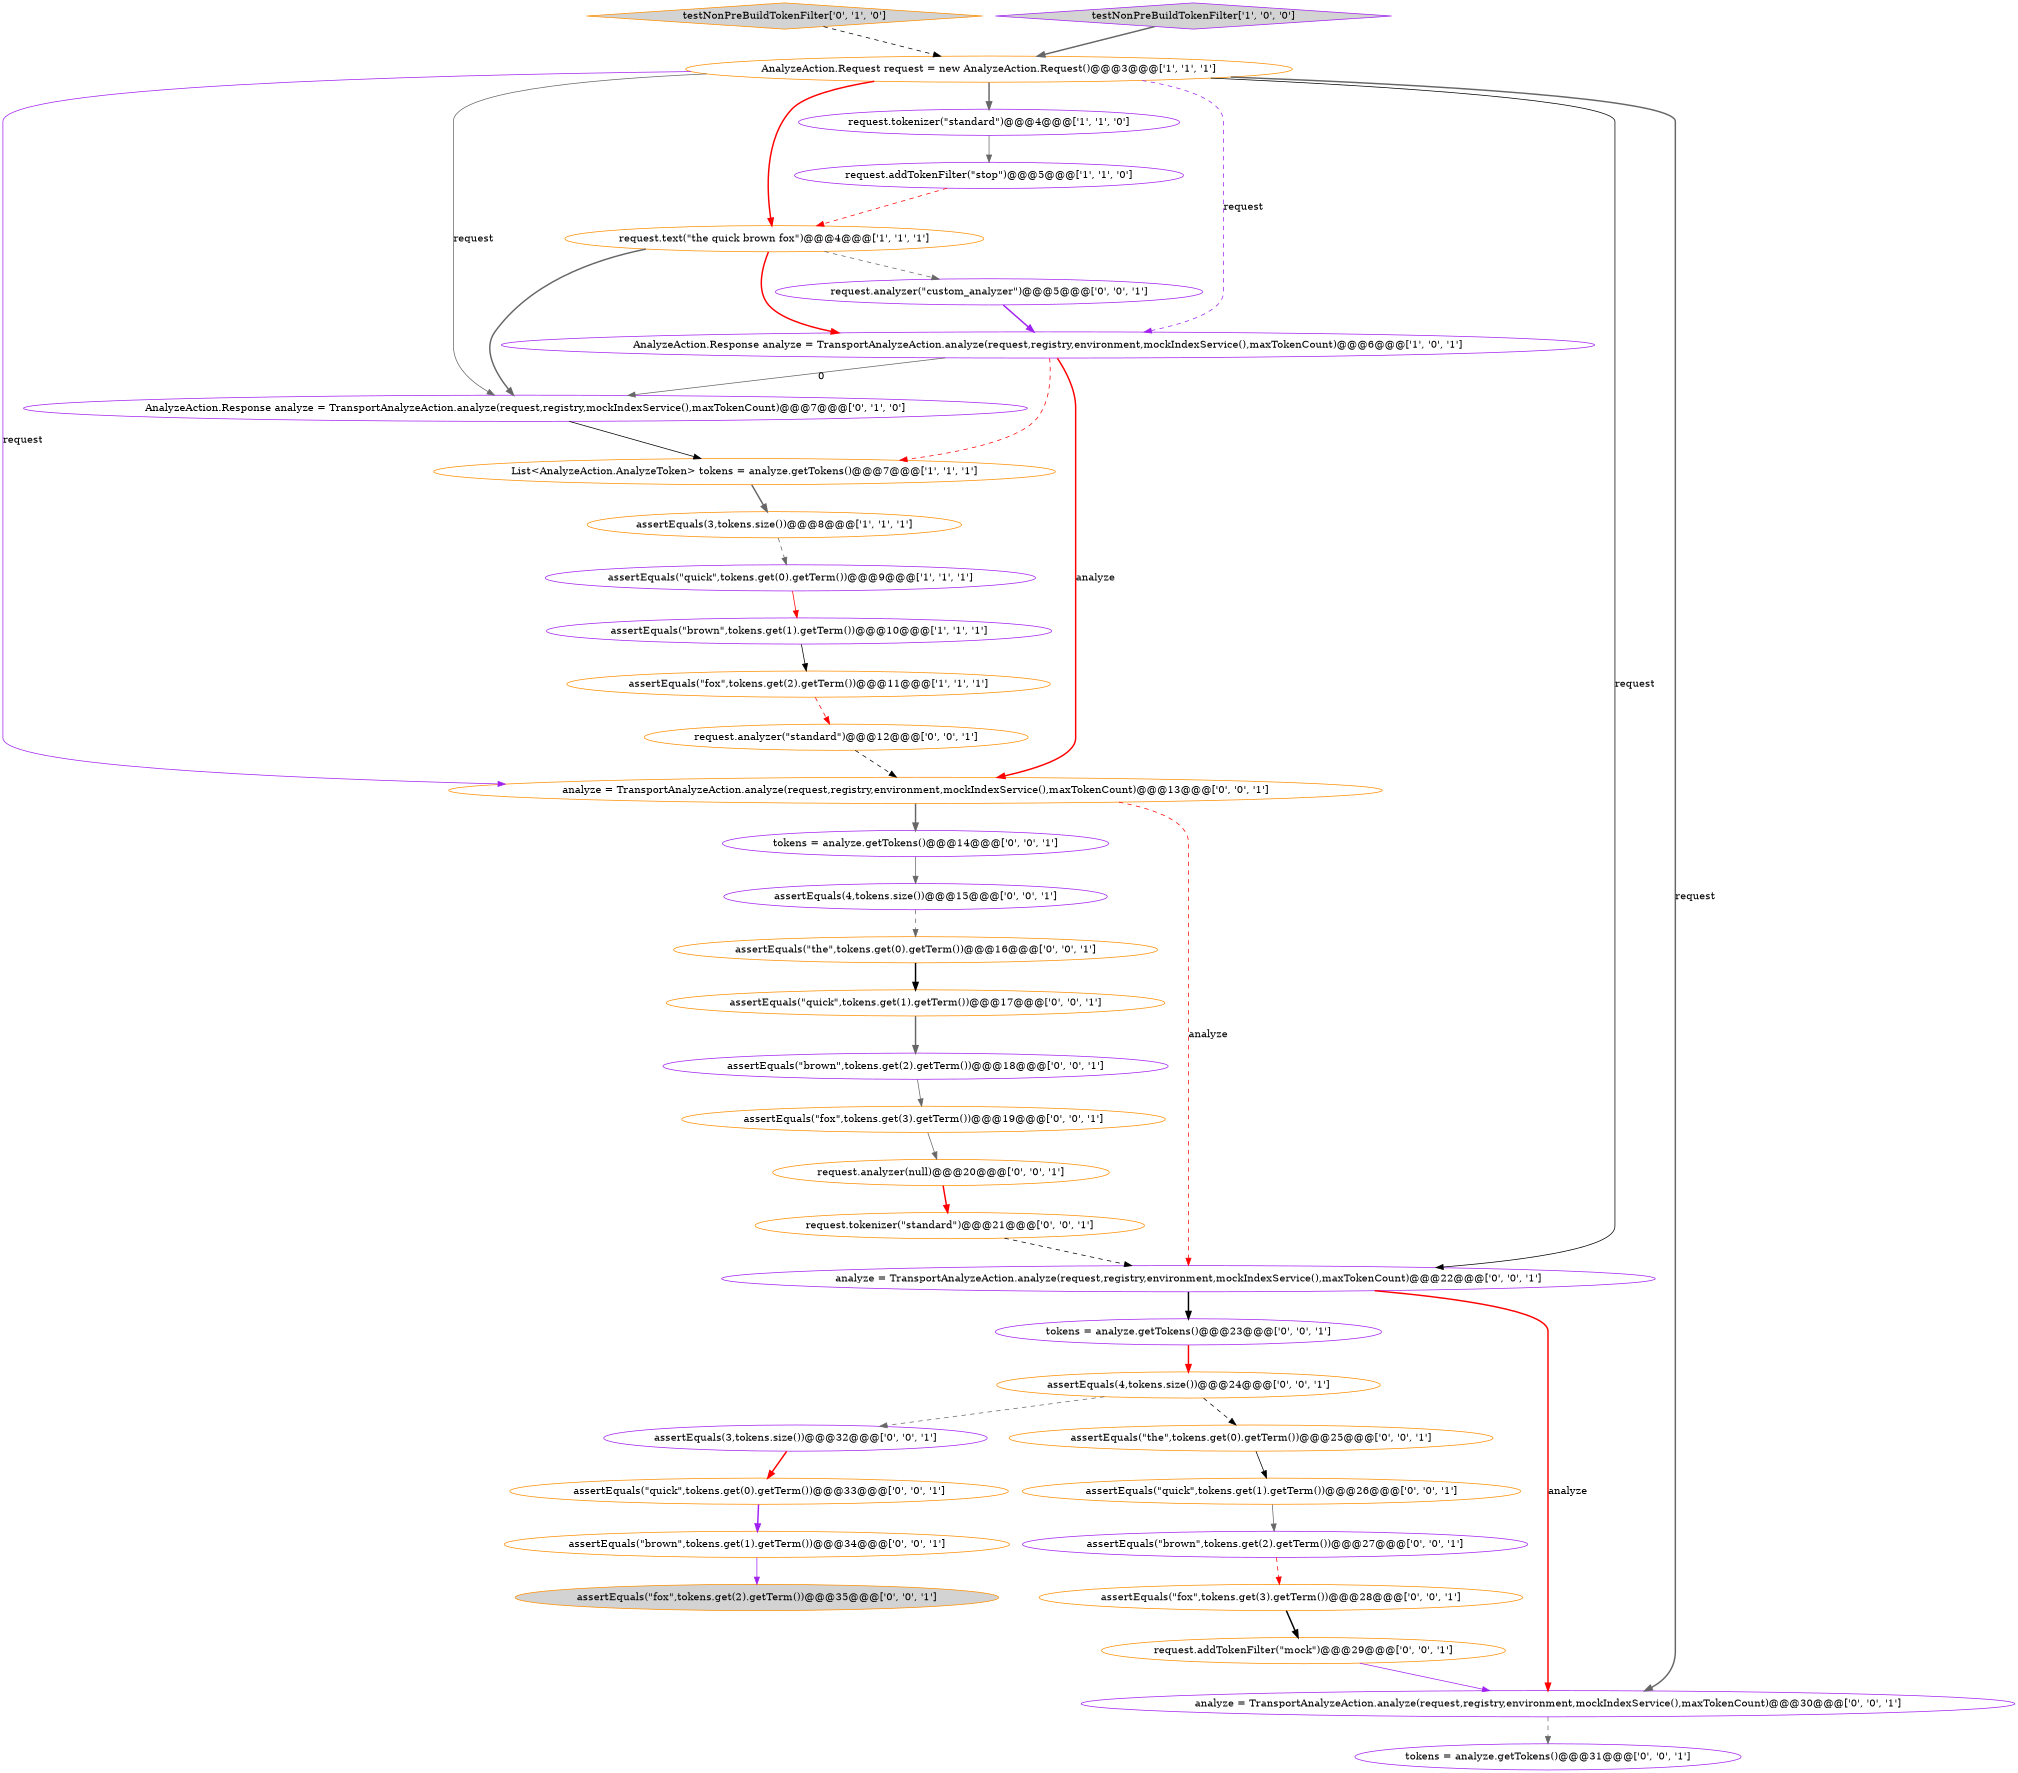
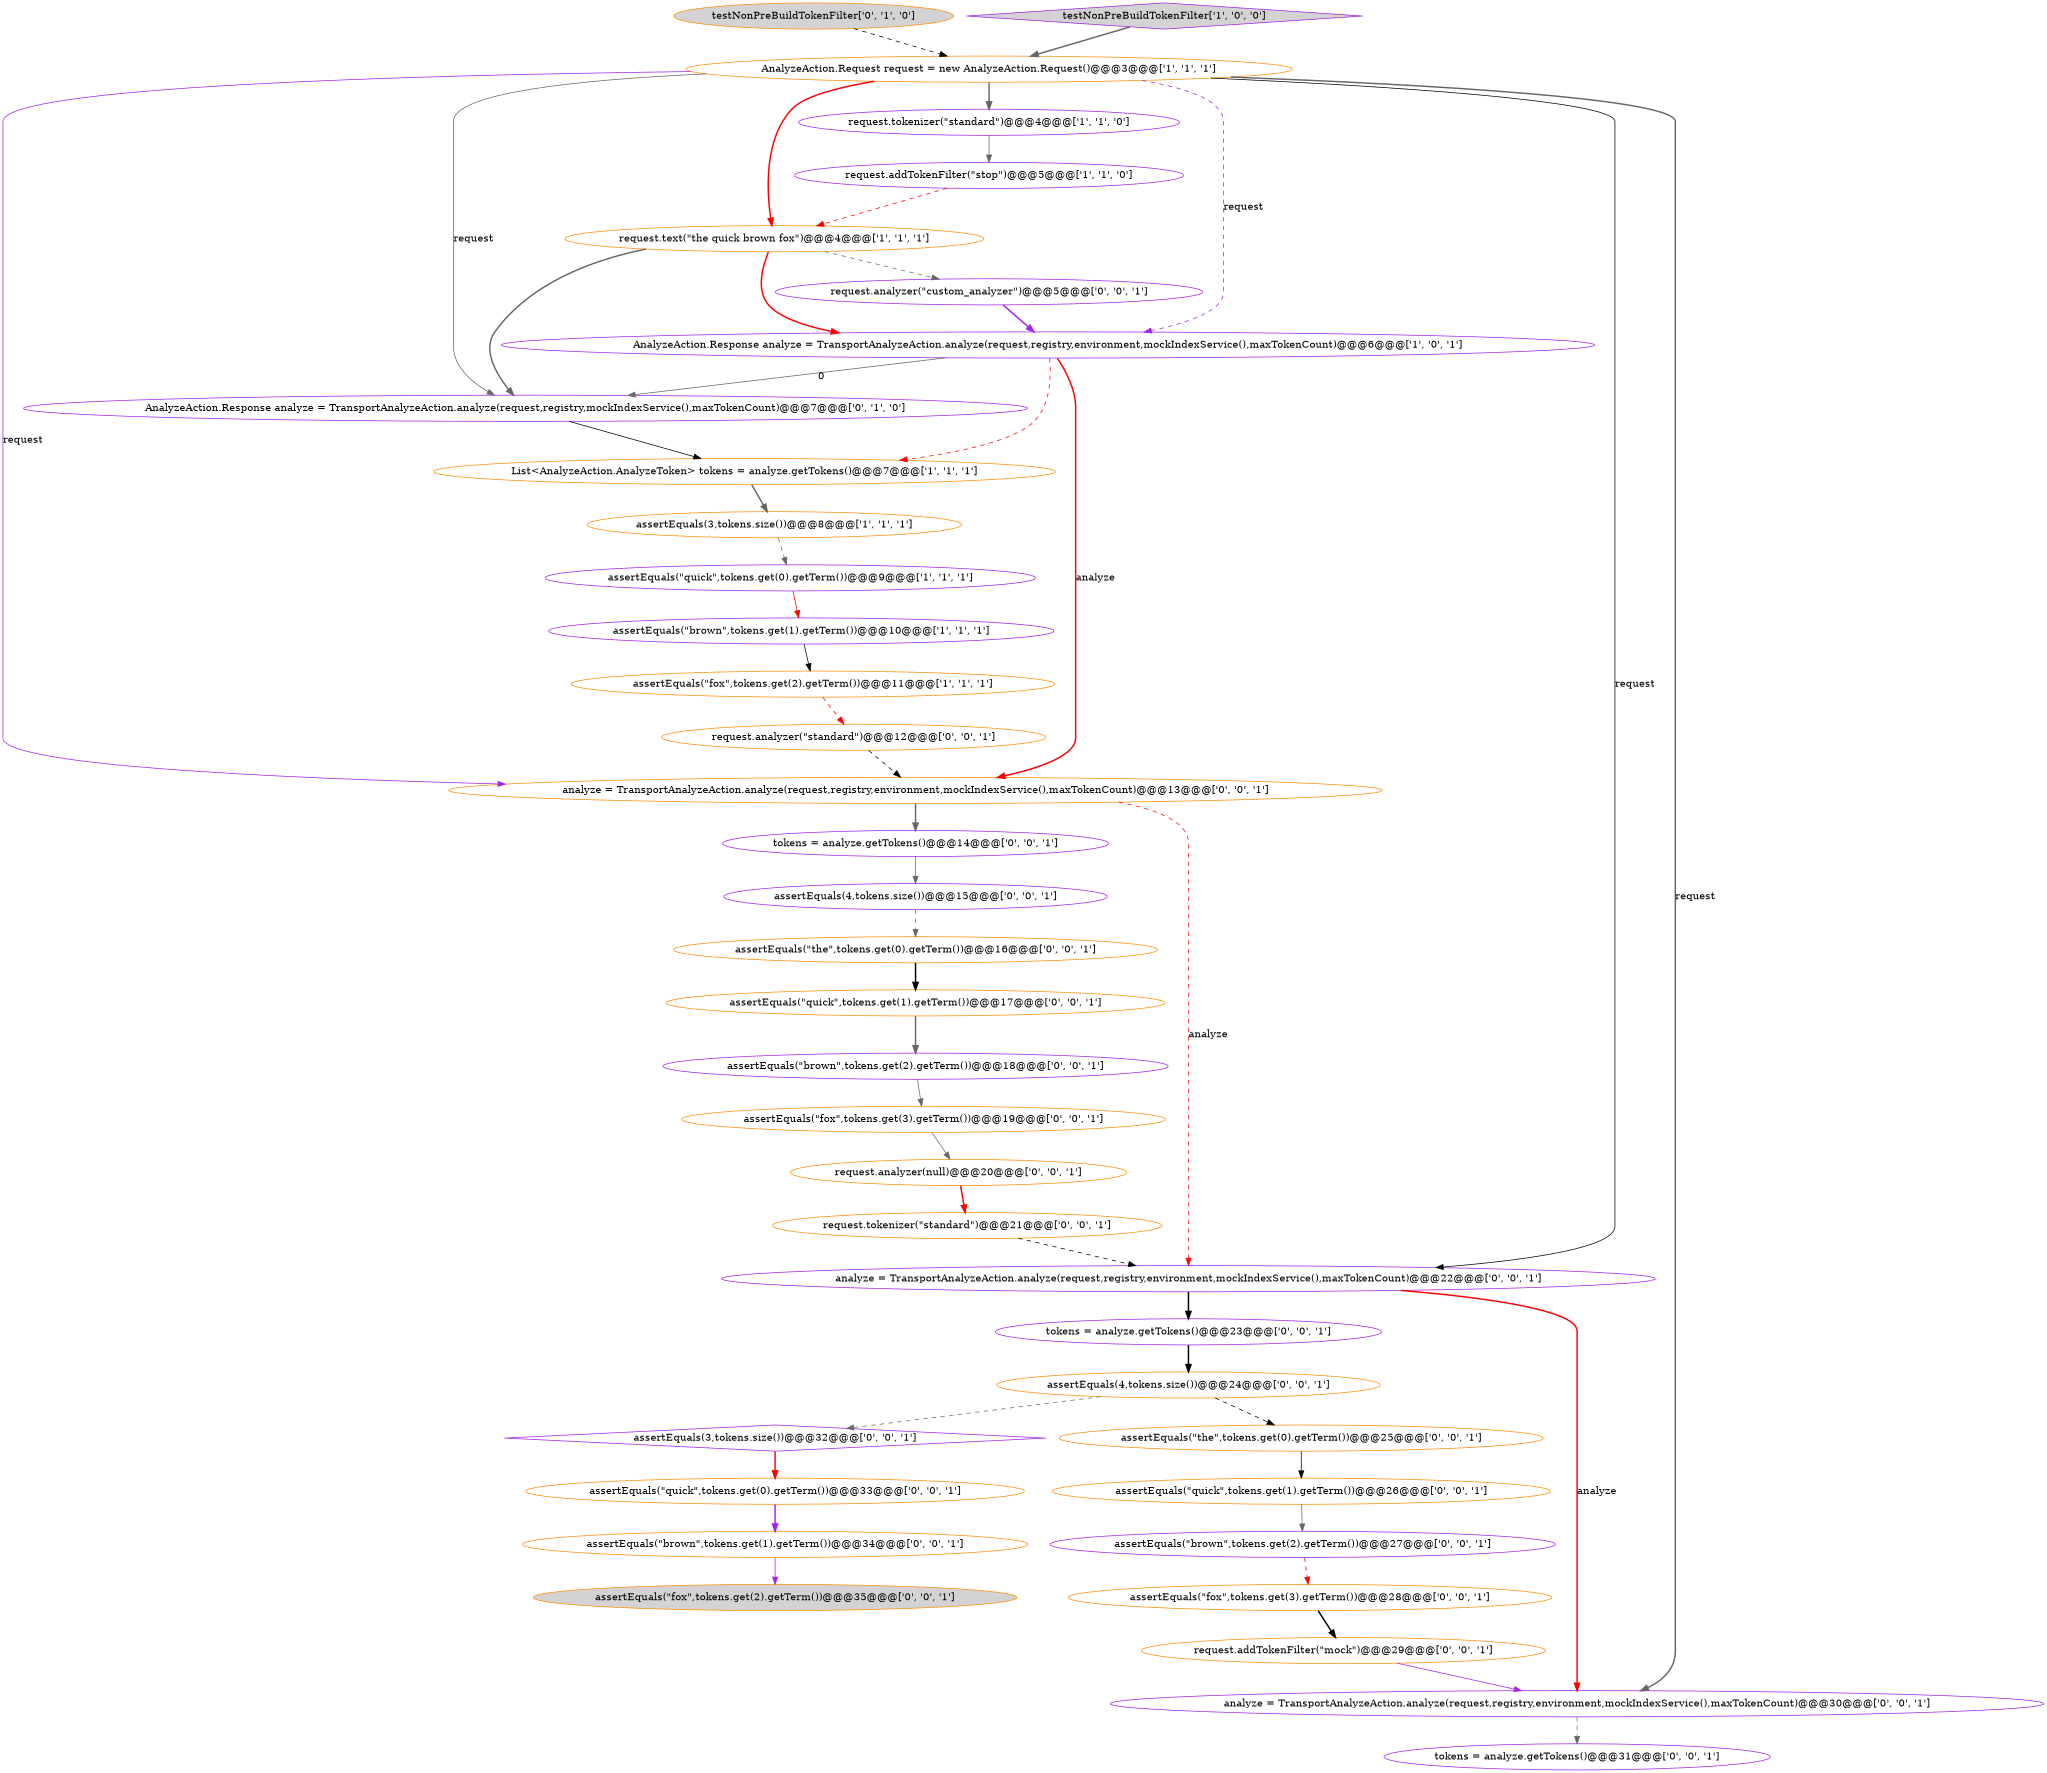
node "testNonPreBuildTokenFilter['0', '1', '0']": shape diamond -> ellipse
edge "tokens = analyze.getTokens()@@@23@@@['0', '0', '1']" -> "assertEquals(4,tokens.size())@@@24@@@['0', '0', '1']": color red -> black
node "assertEquals(3,tokens.size())@@@32@@@['0', '0', '1']": shape ellipse -> diamond
